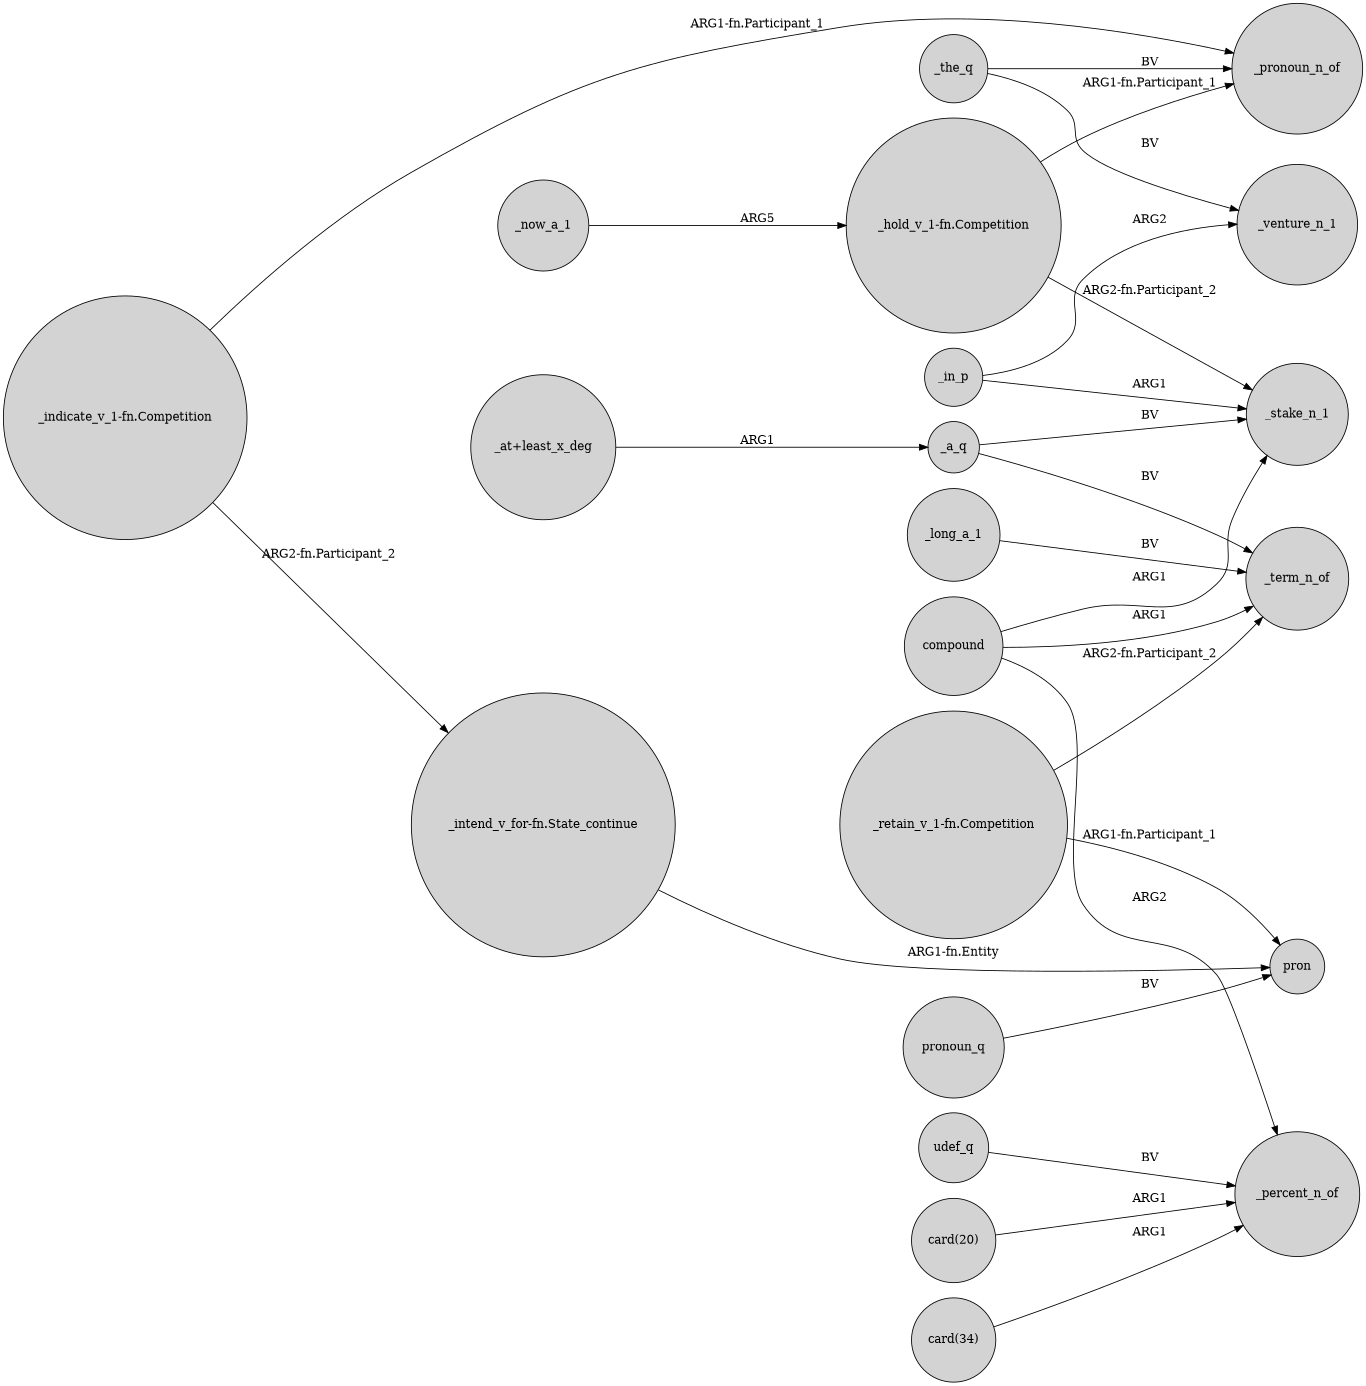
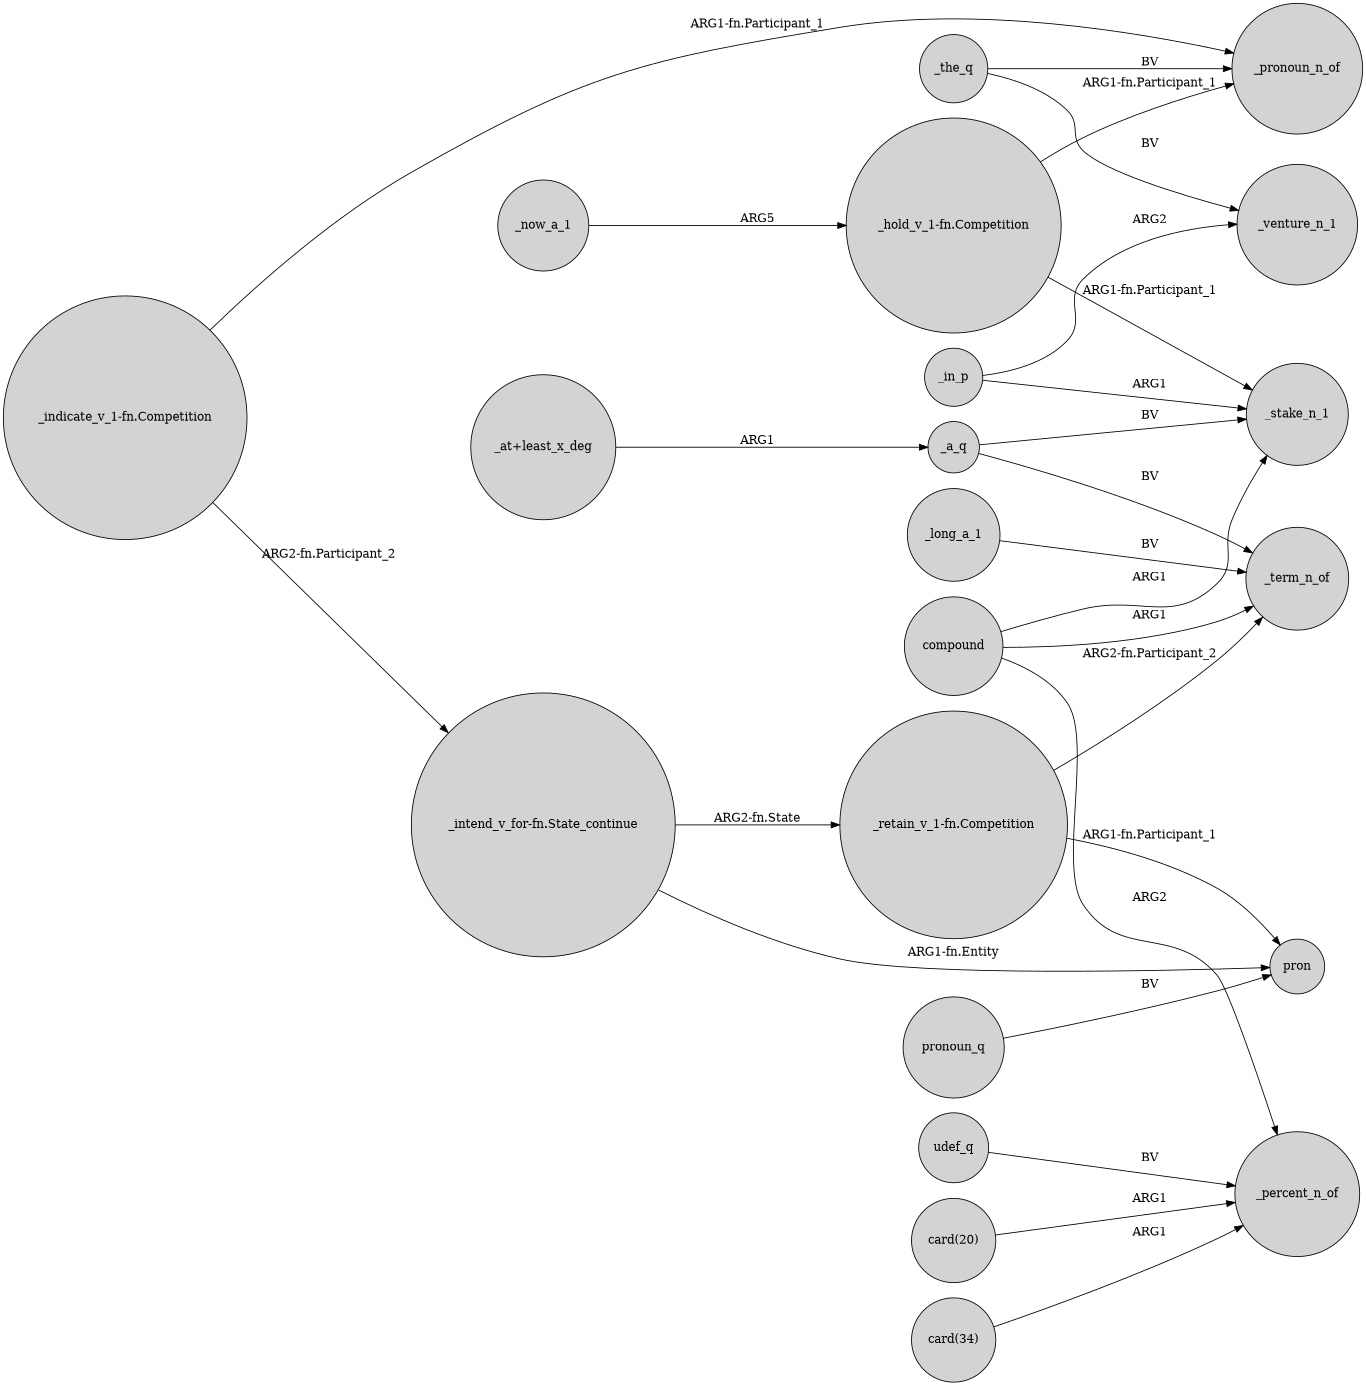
edge "_hold_v_1-fn.Competition" -> "_stake_n_1": label "ARG2-fn.Participant_2" -> "ARG1-fn.Participant_1"
edge "_intend_v_for-fn.State_continue" -> "_retain_v_1-fn.Competition": added, label "ARG2-fn.State"
